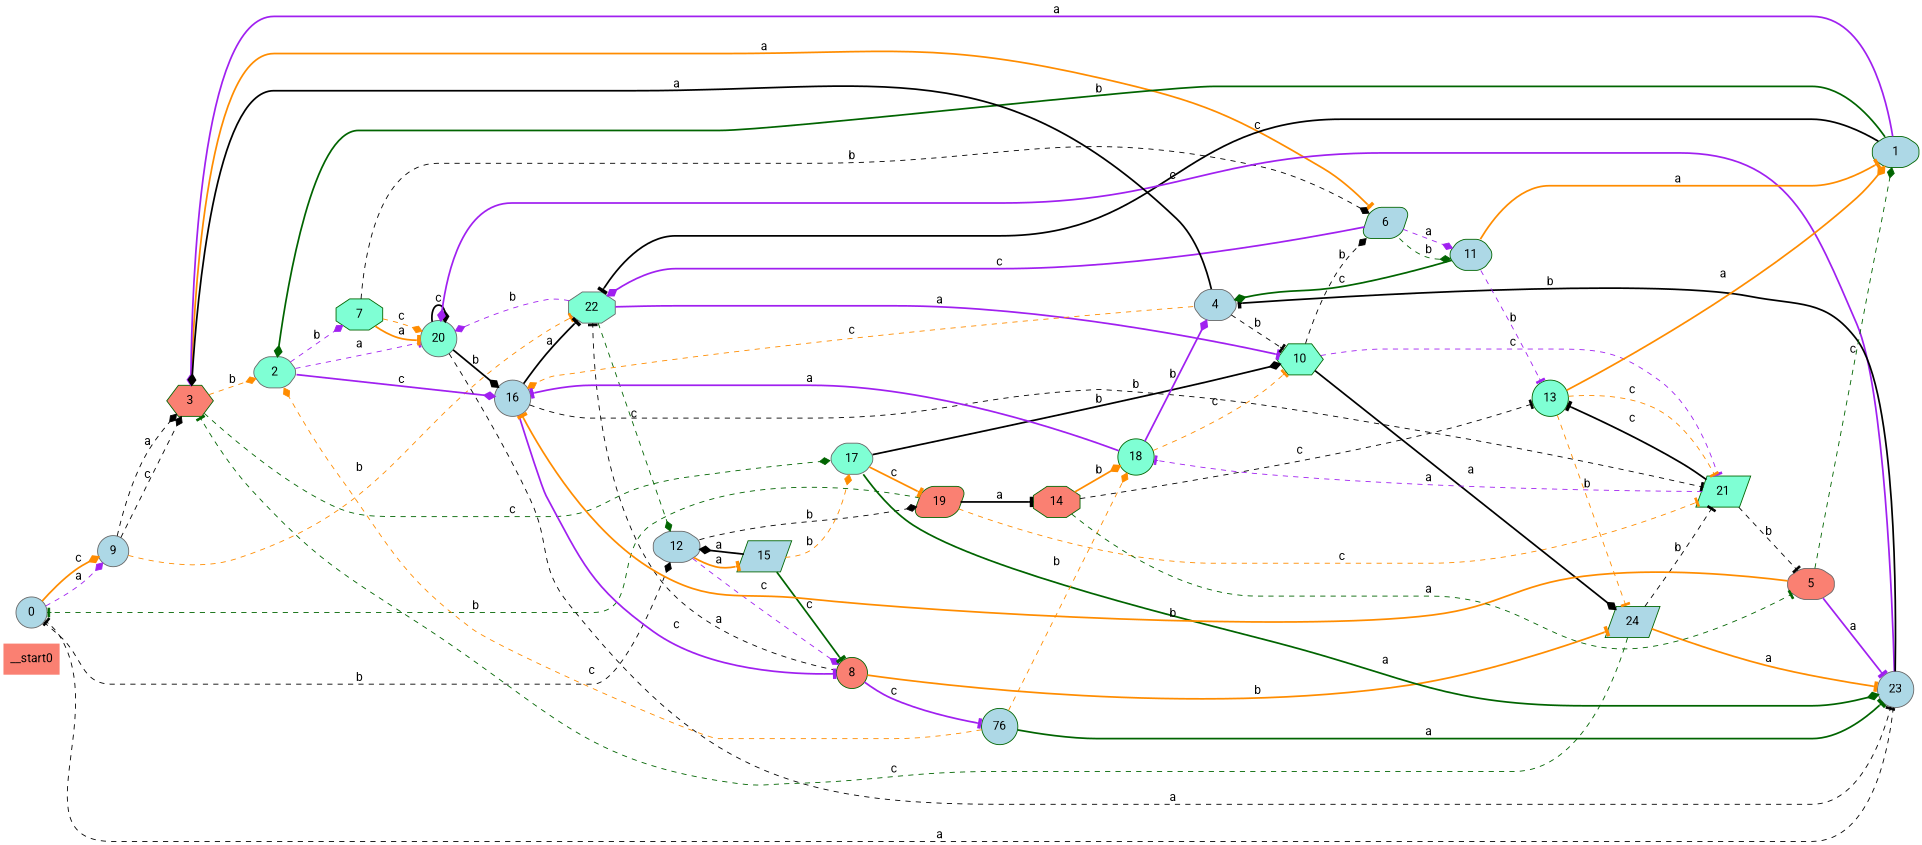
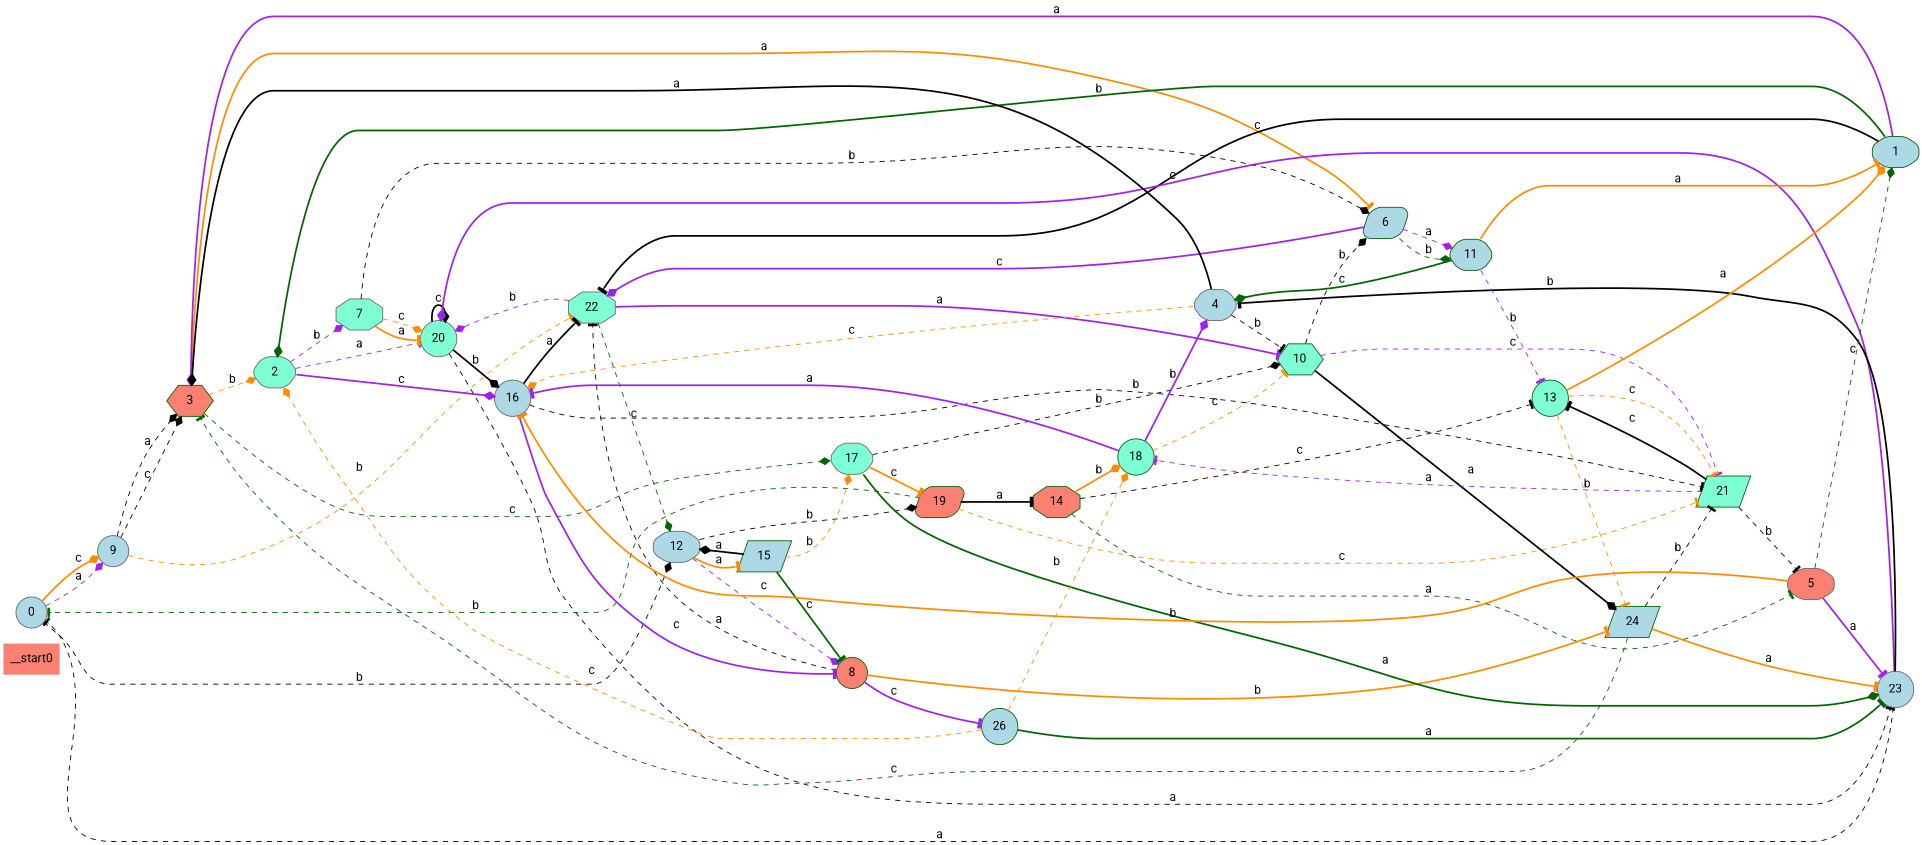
node "7": color darkgreen -> gray40
edge "17" -> "10": style bold -> dashed
node "76": label "76" -> "26"
